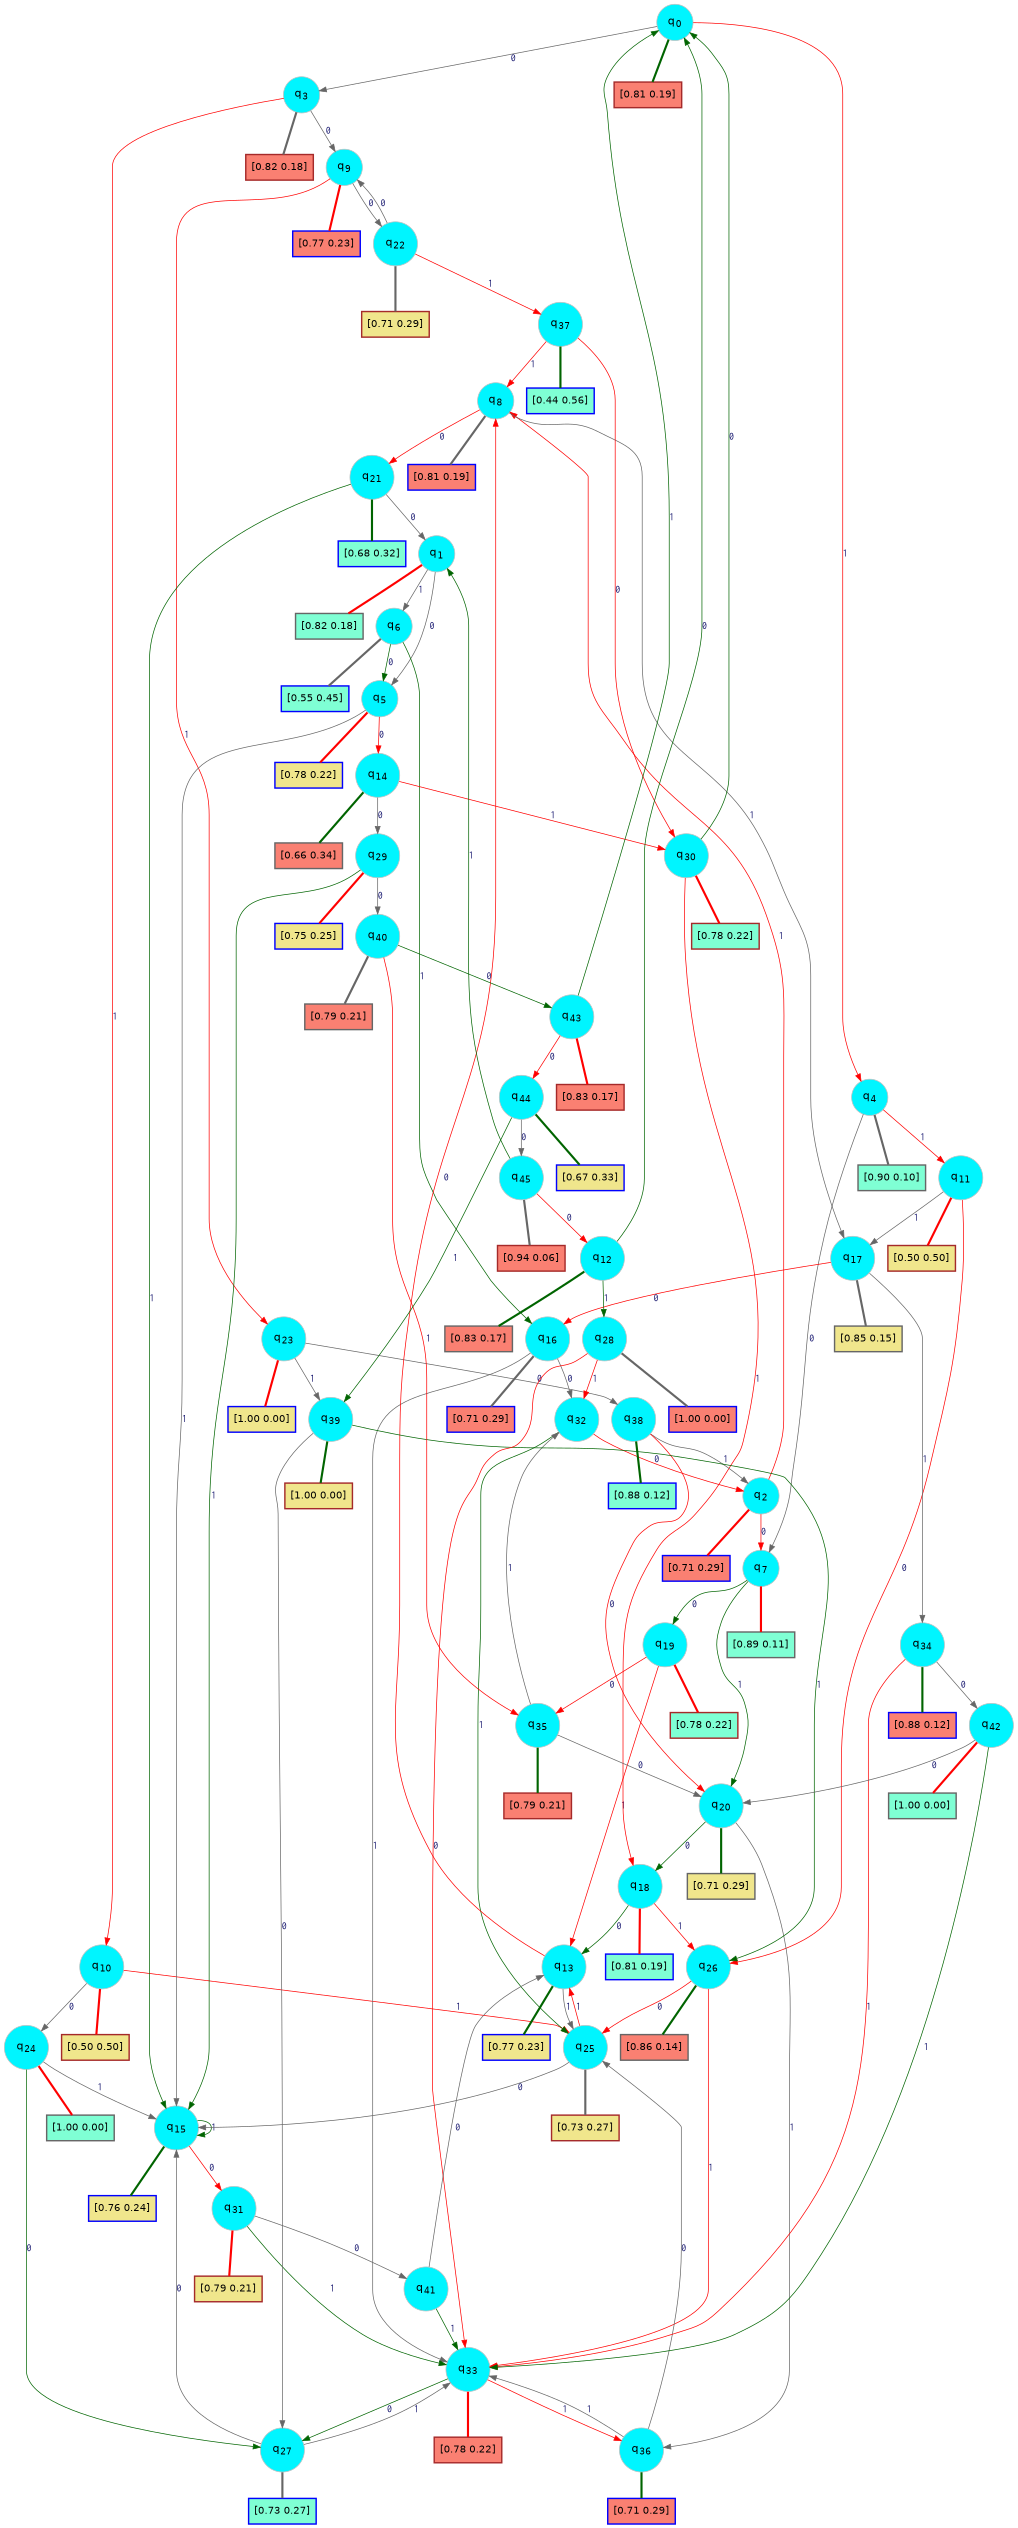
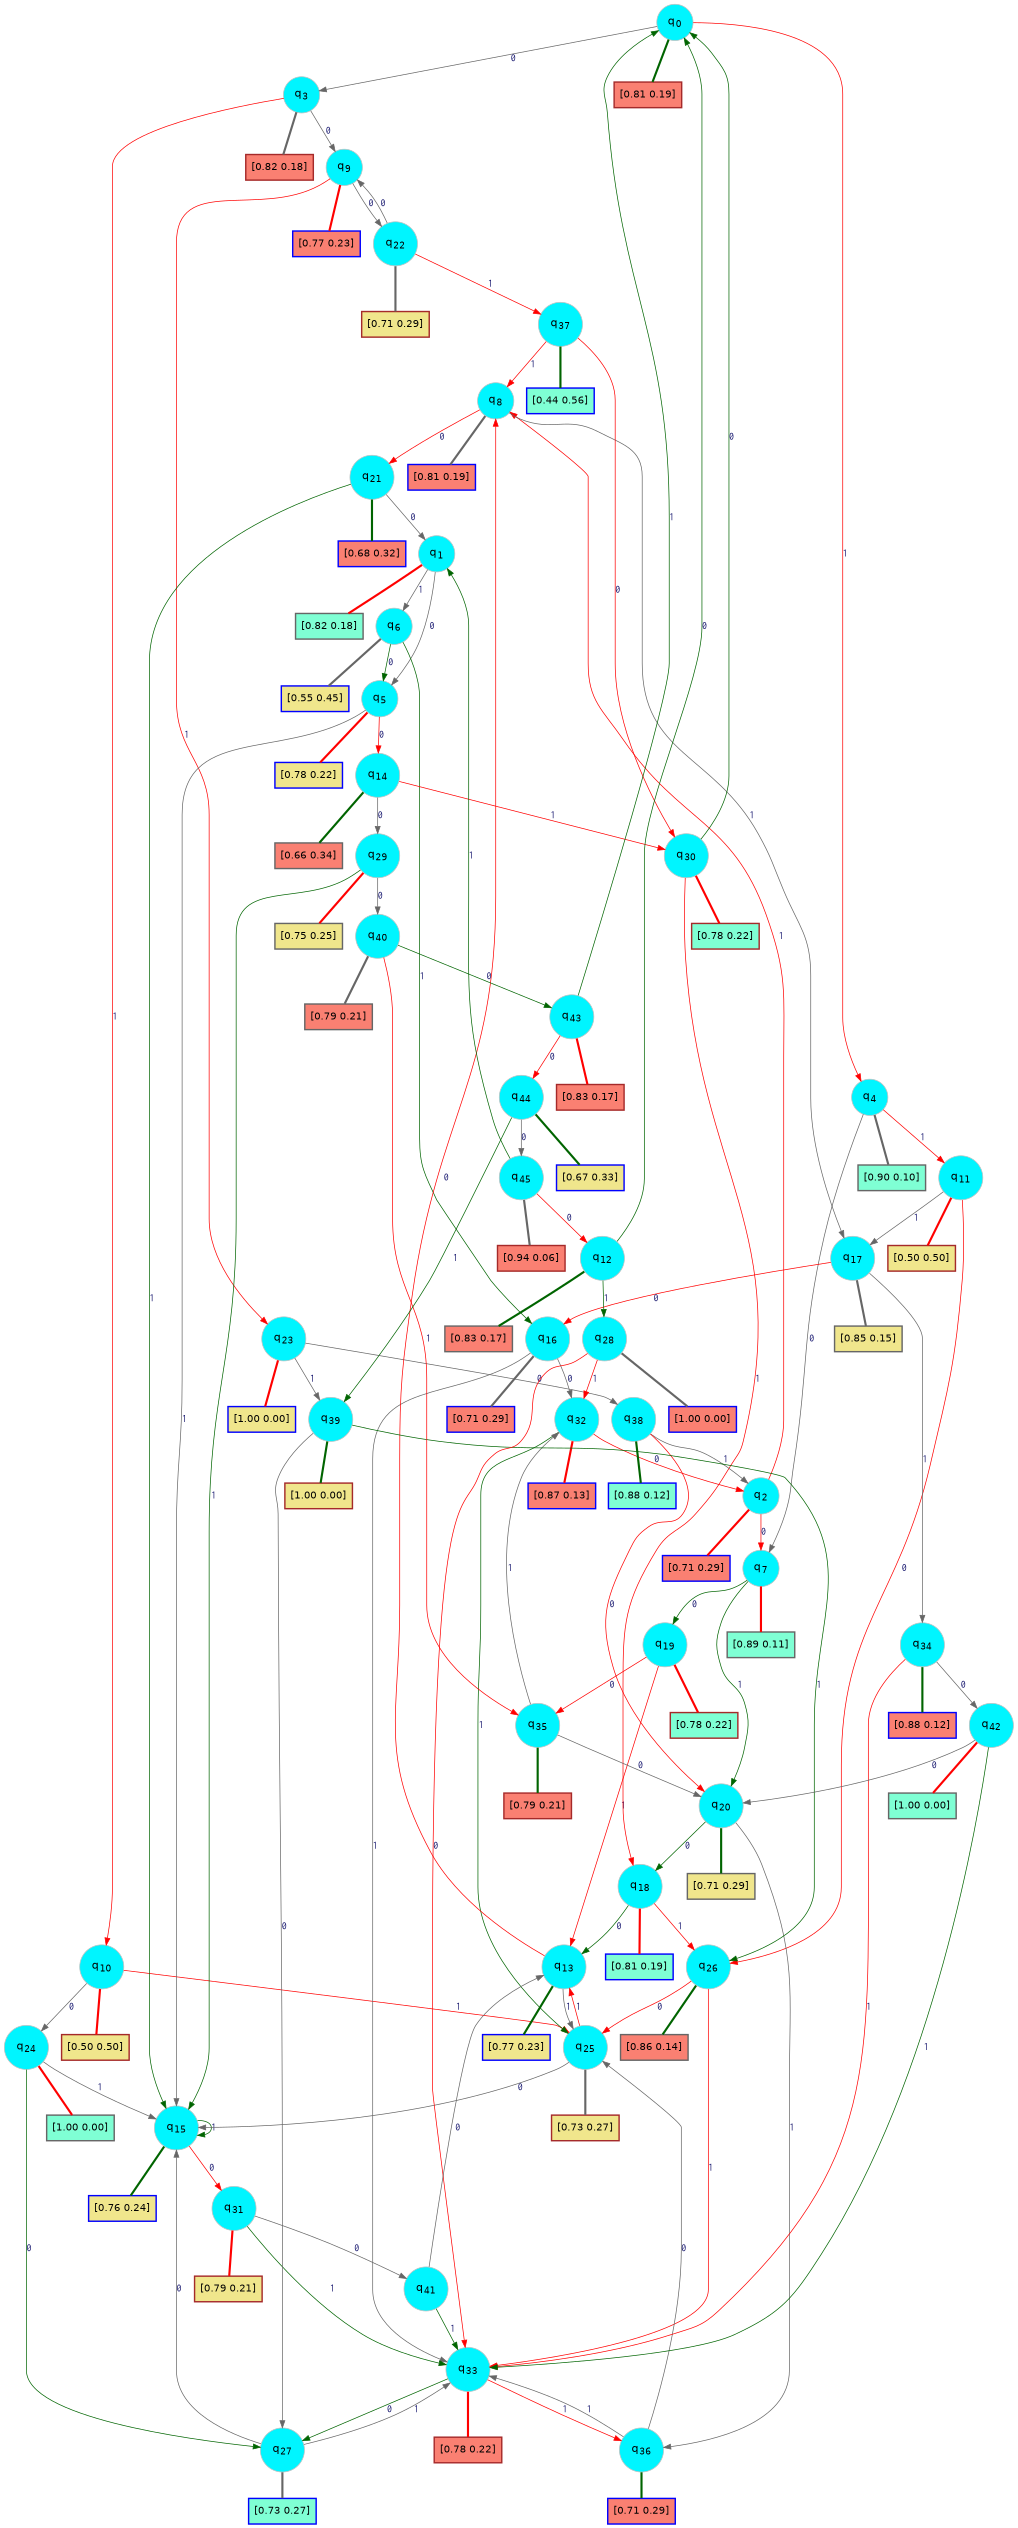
node "[0.68 0.32]": fillcolor aquamarine -> salmon
node "[0.55 0.45]": fillcolor aquamarine -> khaki
node "[0.75 0.25]": color blue -> gray40
node "[0.87 0.13]": added
